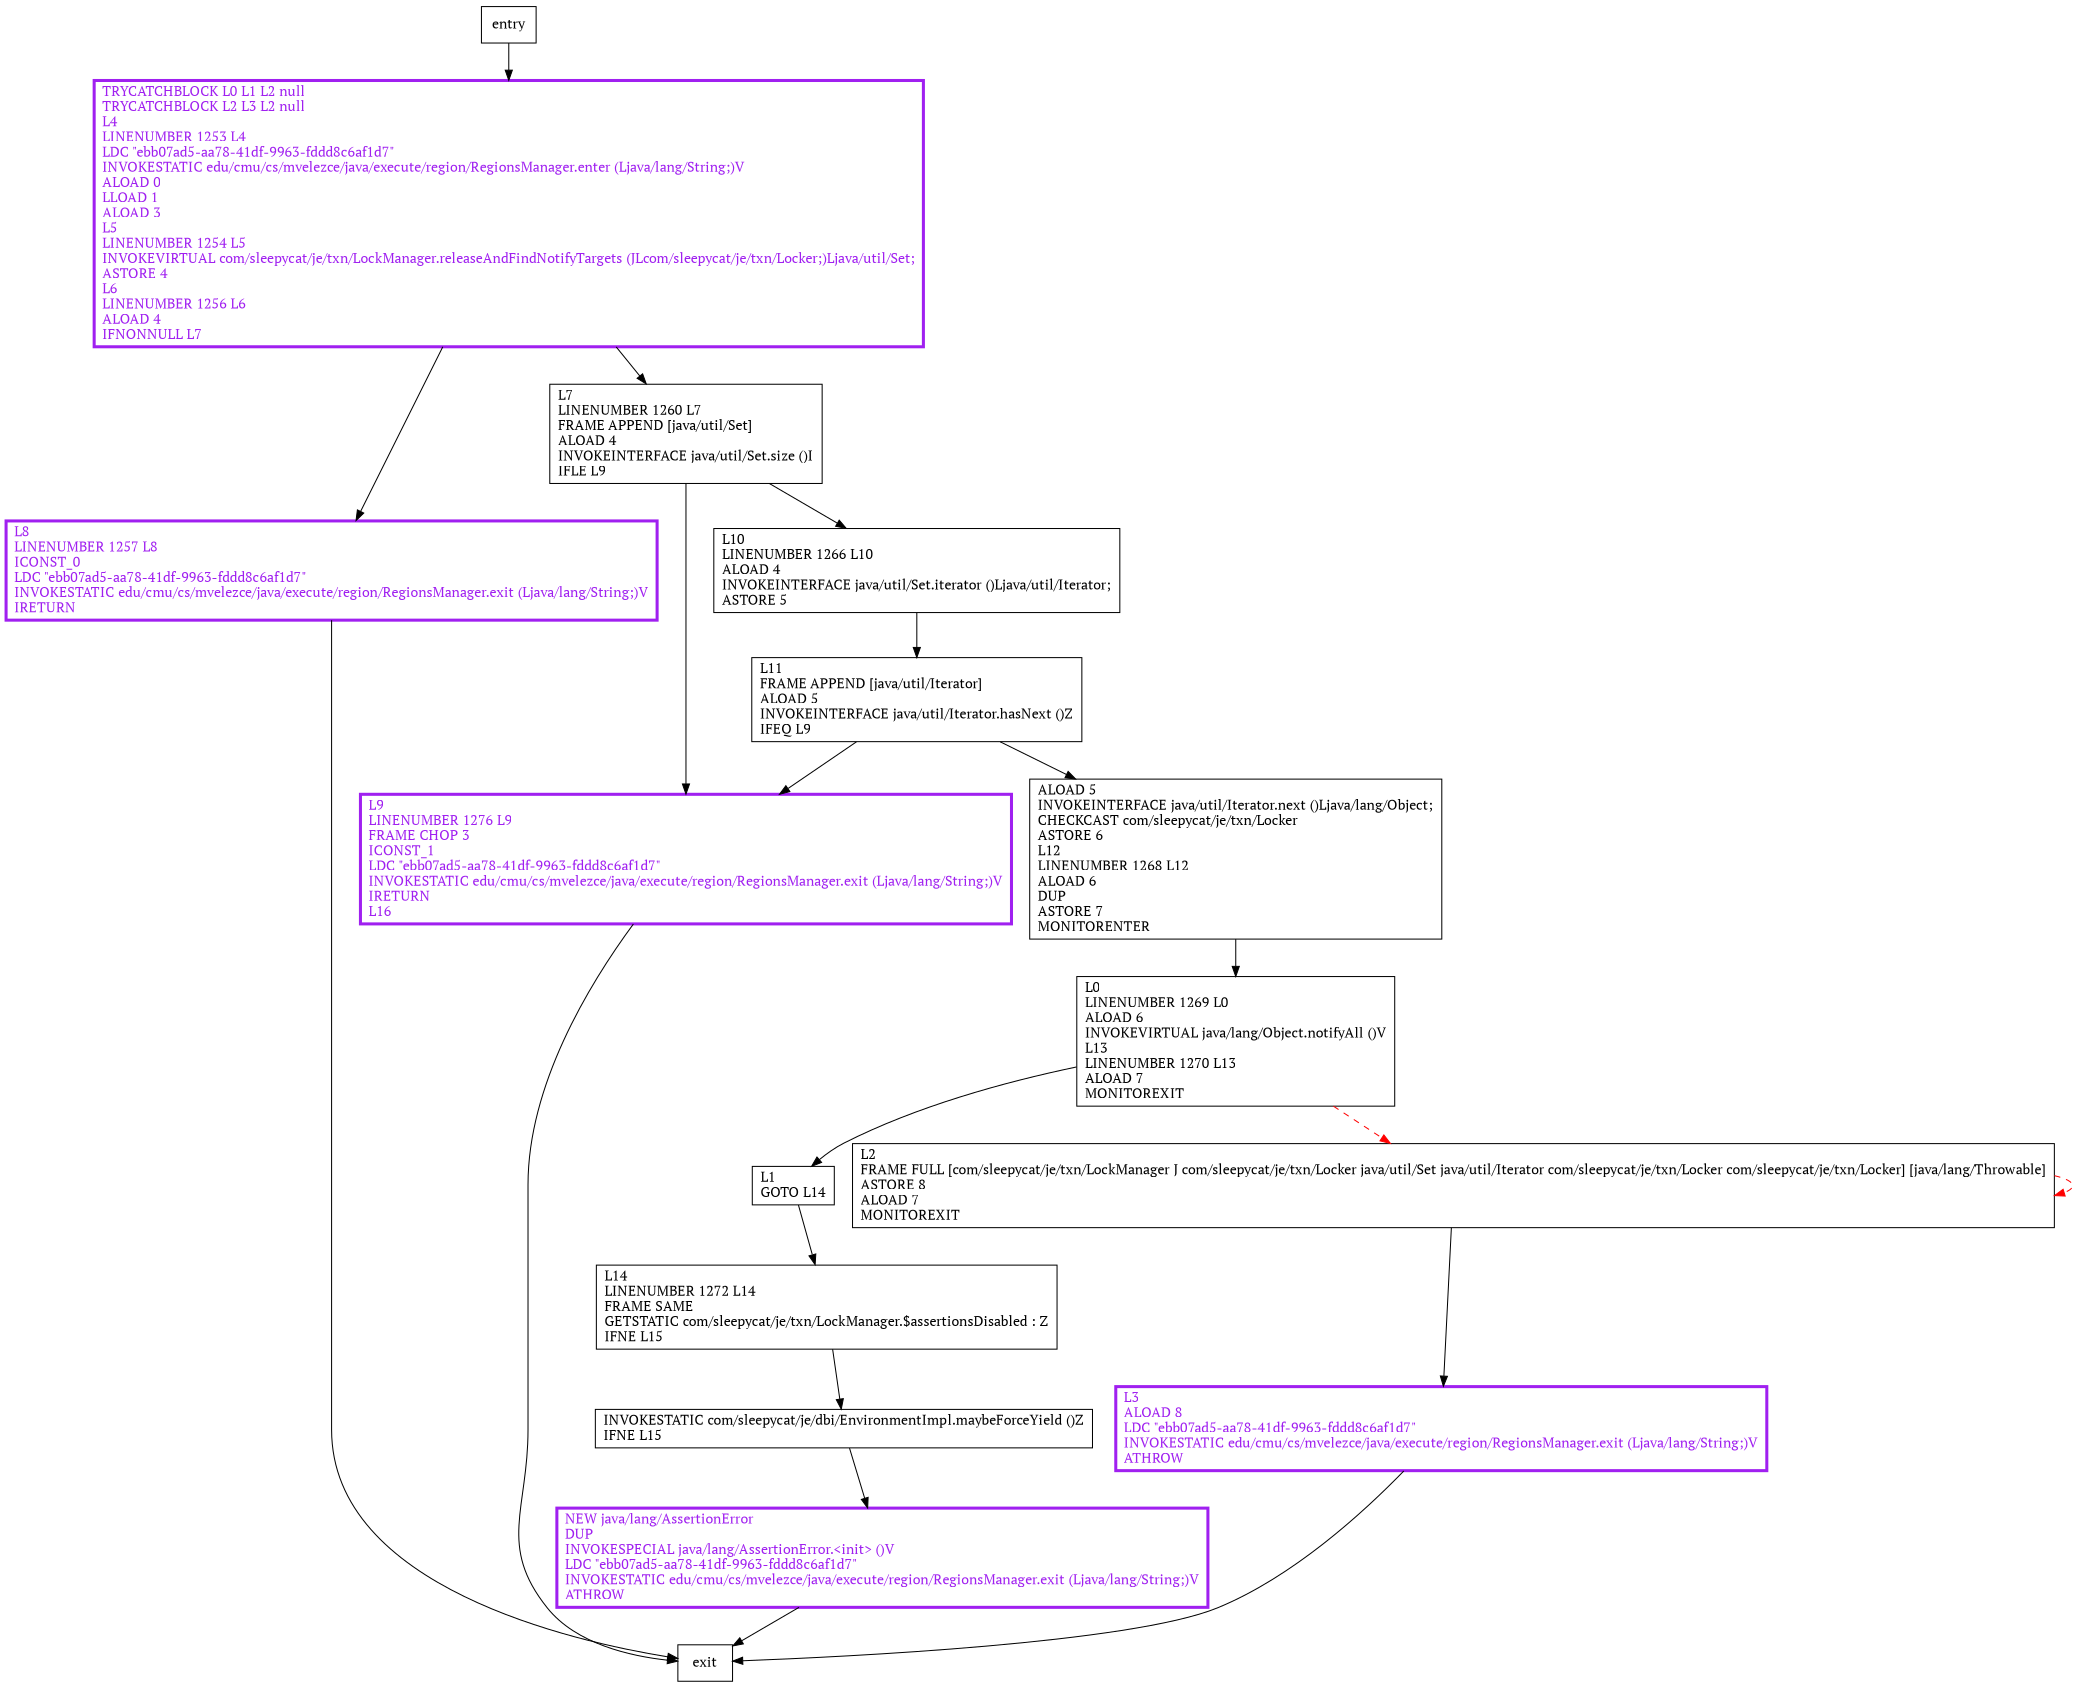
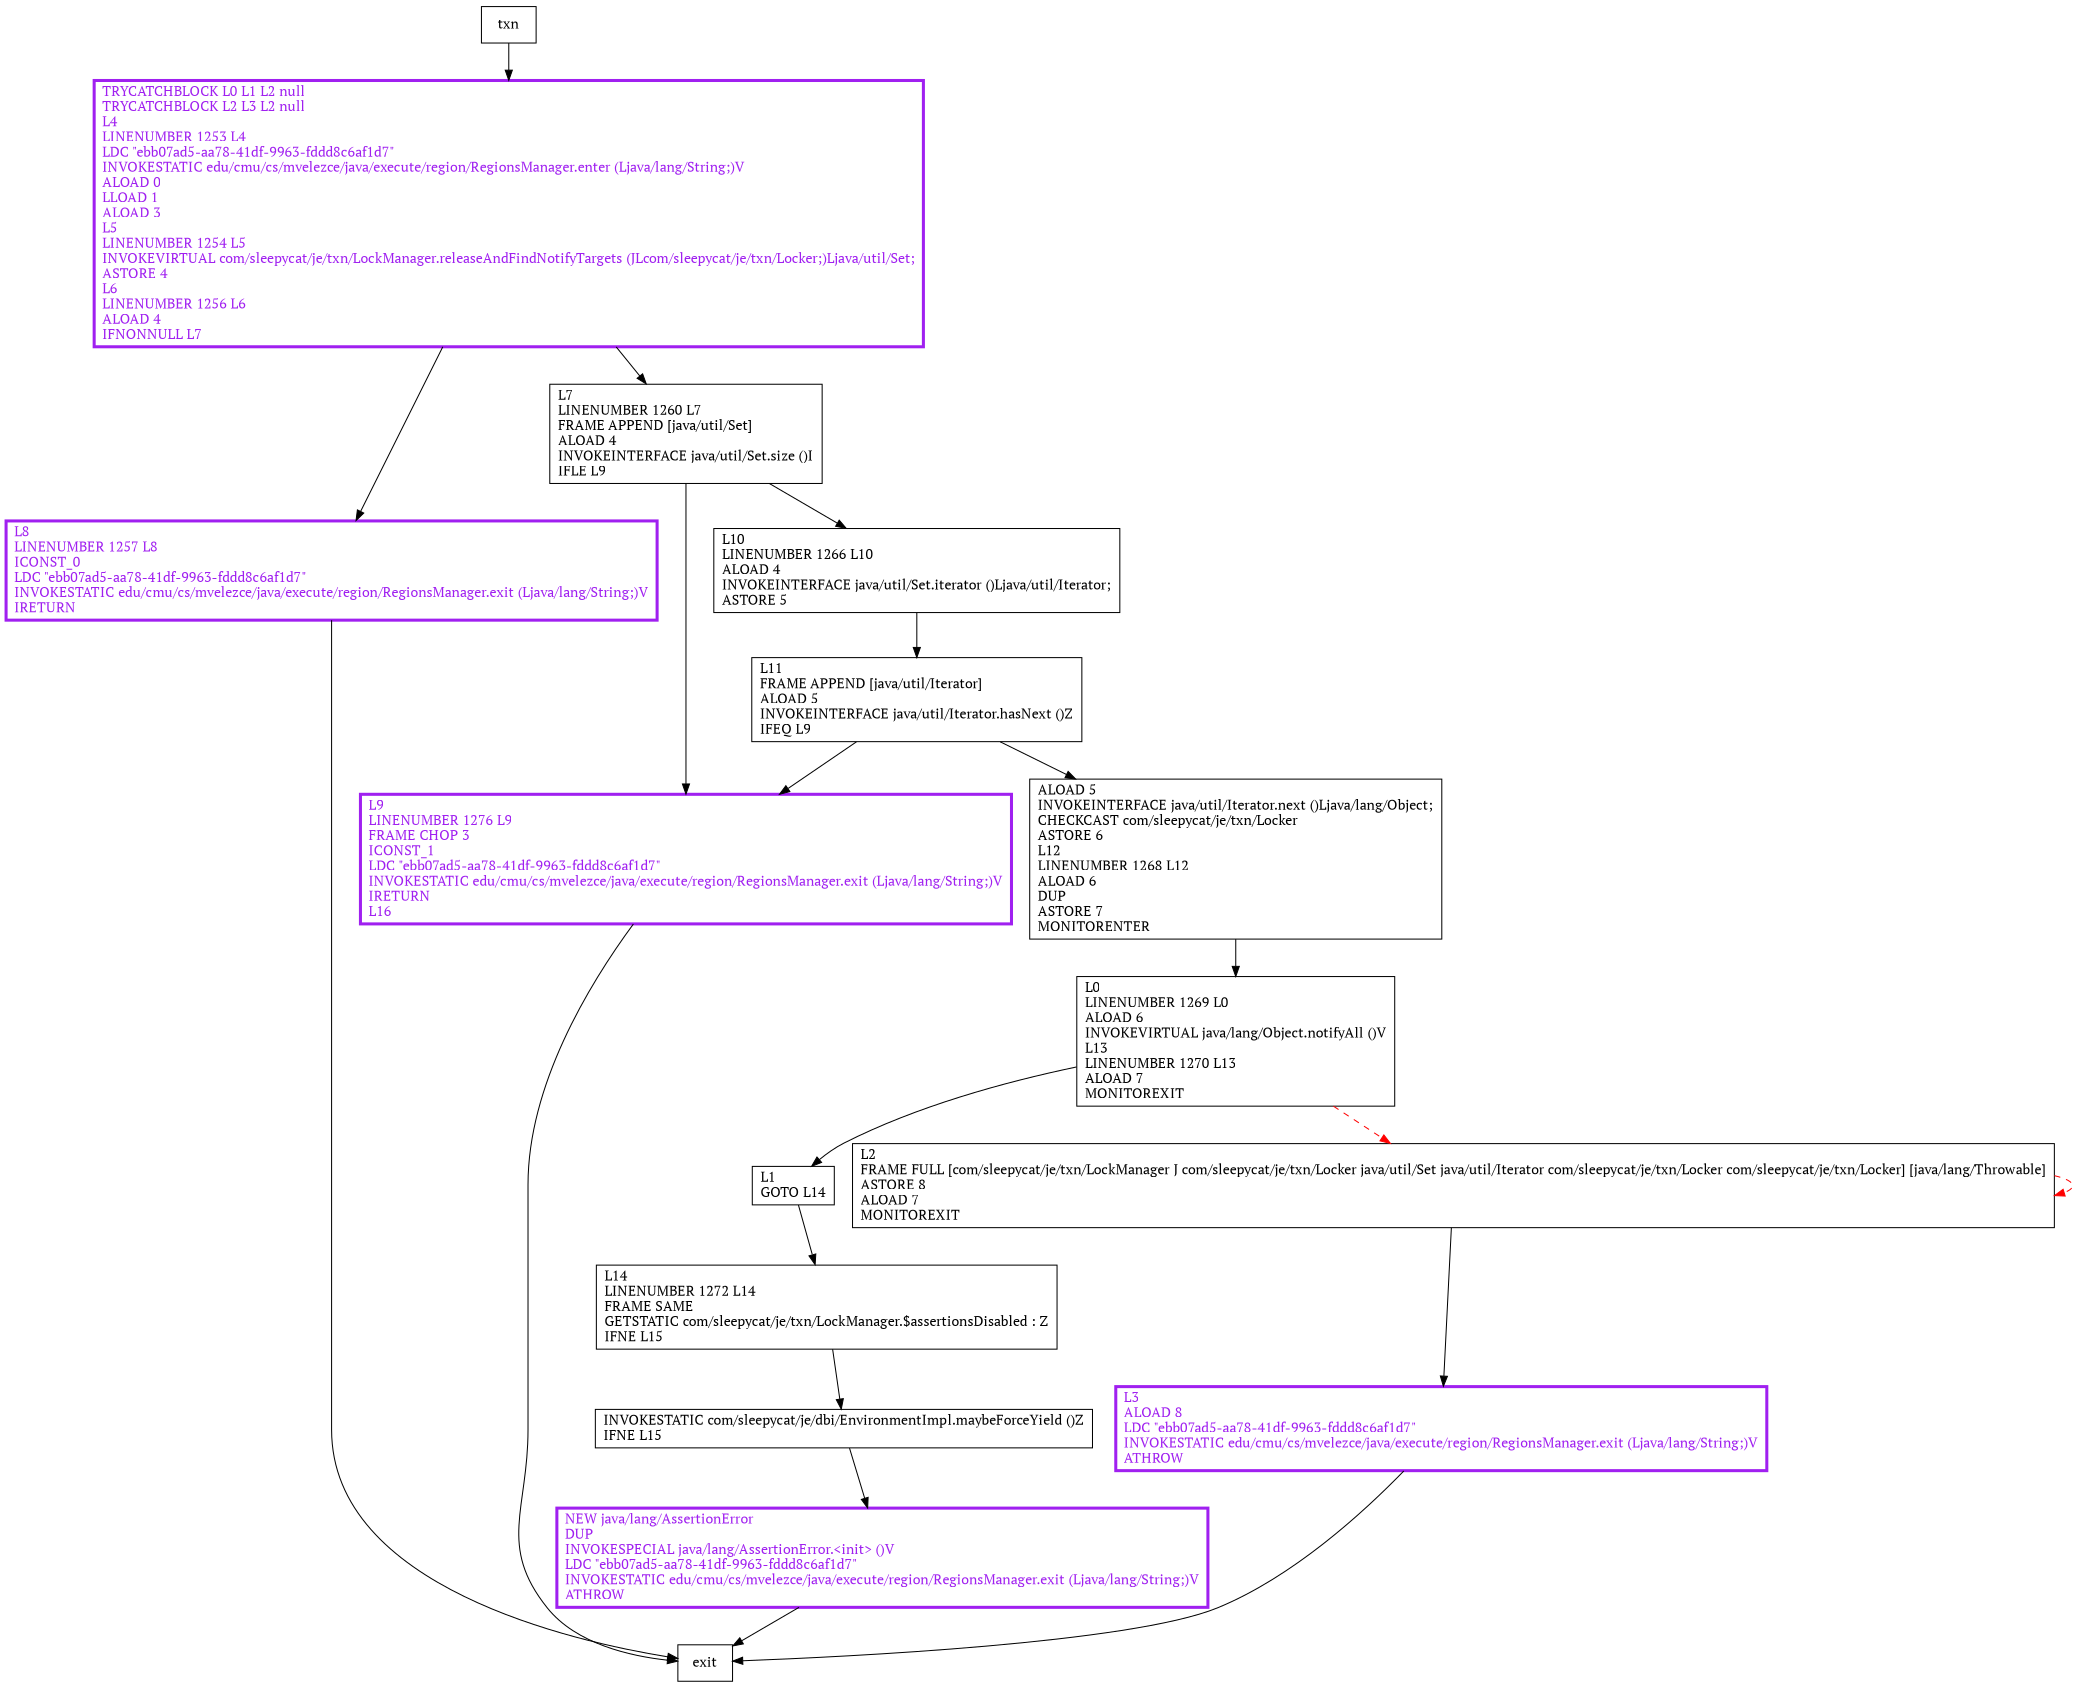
node "entry": label "entry" -> "txn"
